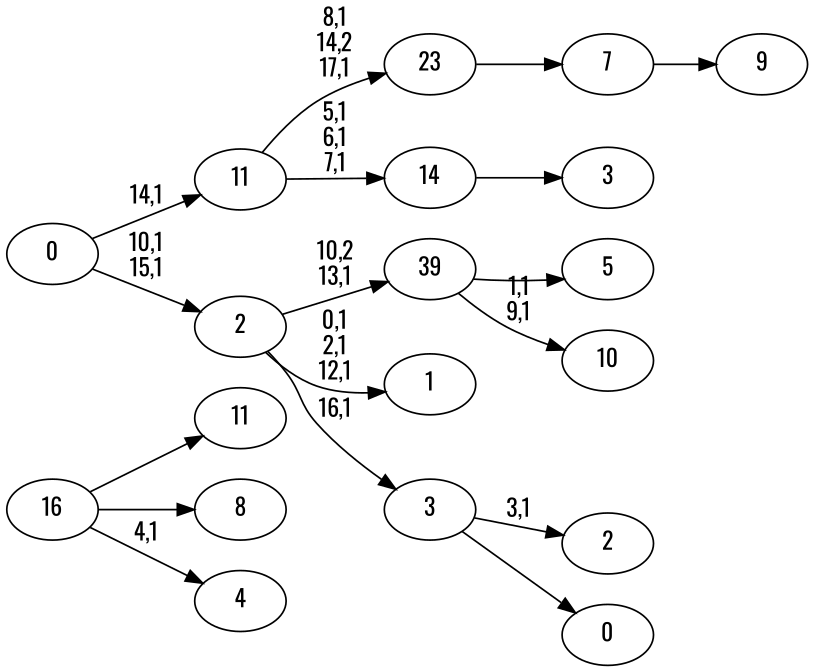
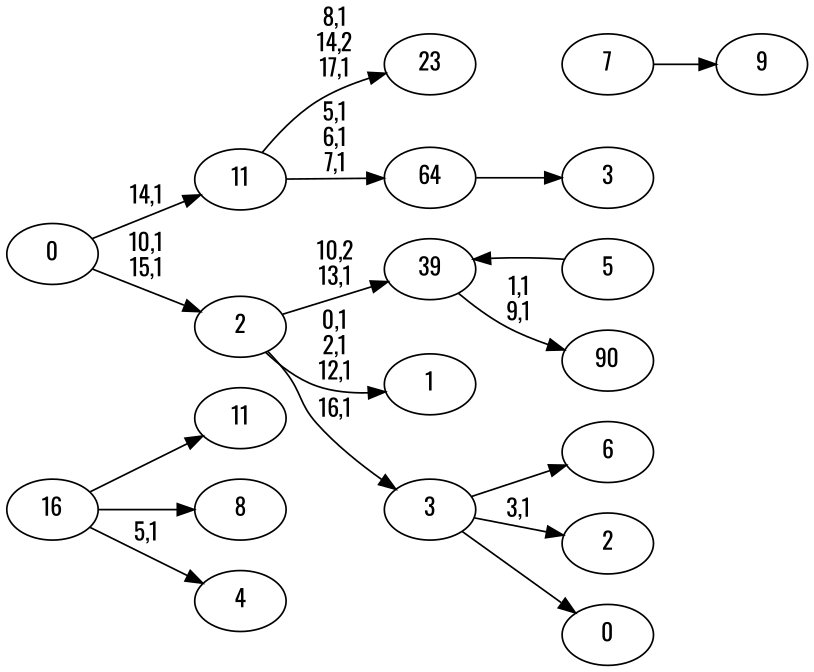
edge "23" -> "7": removed
node "14": label "14" -> "64"
edge "39" -> "5": reversed
node "10": label "10" -> "90"
node "6": added
edge "16" -> "4": label "4,1" -> "5,1"
